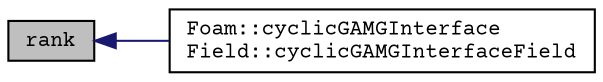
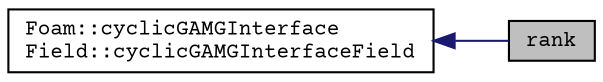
edge "Foam::cyclicGAMGInterface Field::cyclicGAMGInterfaceField" -> "rank": reversed
